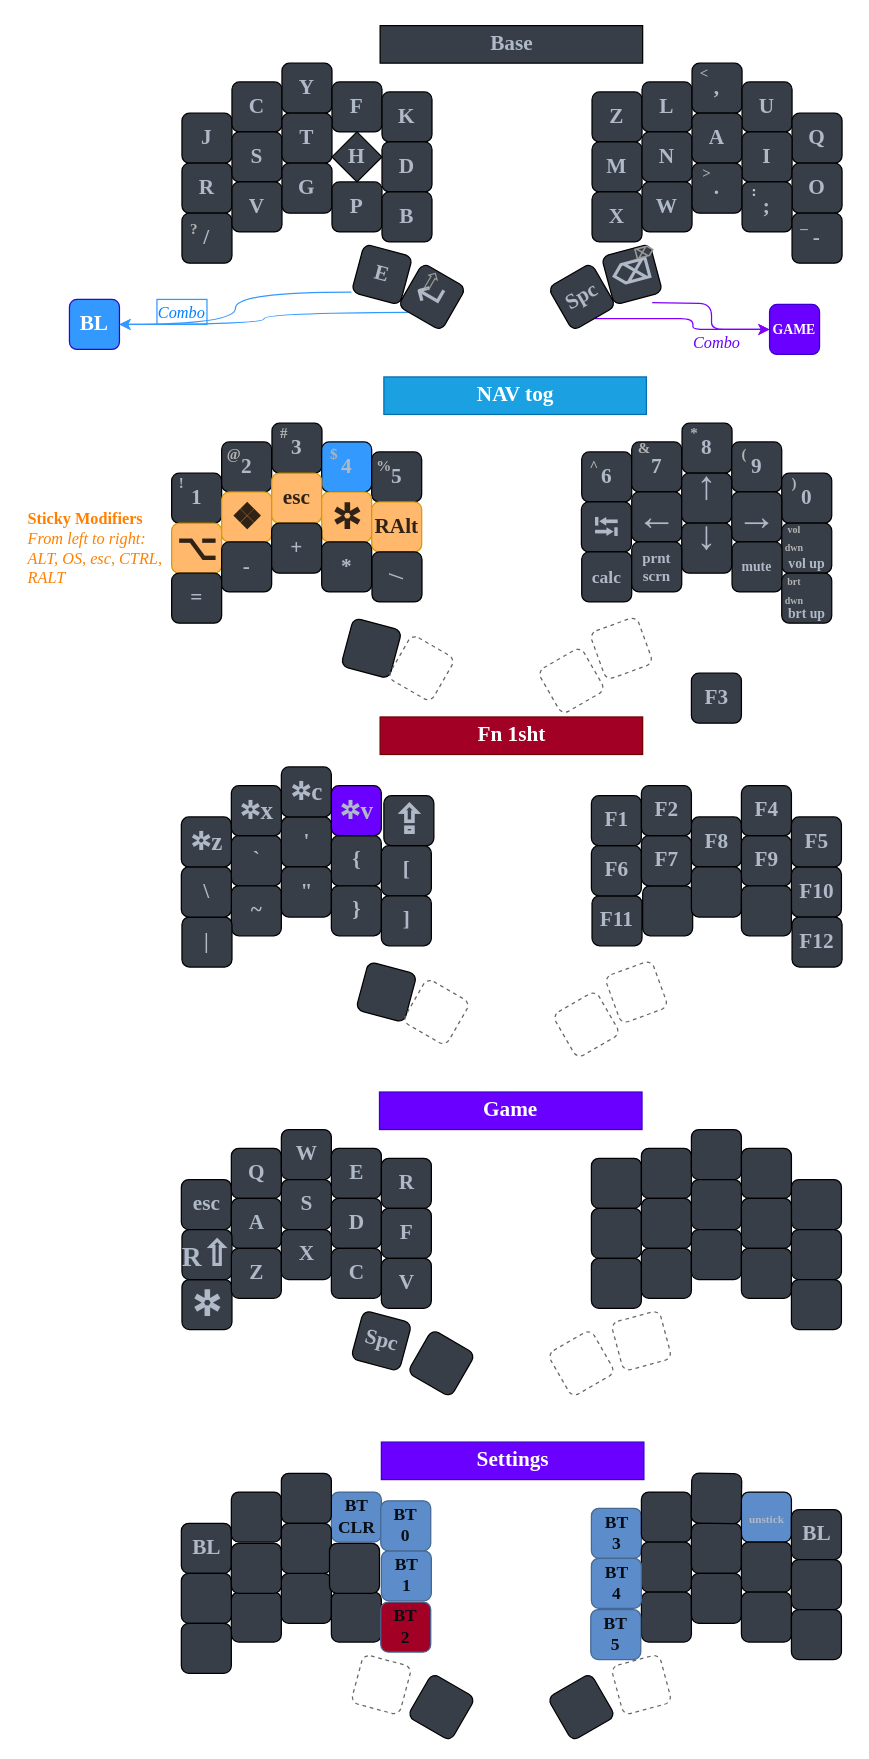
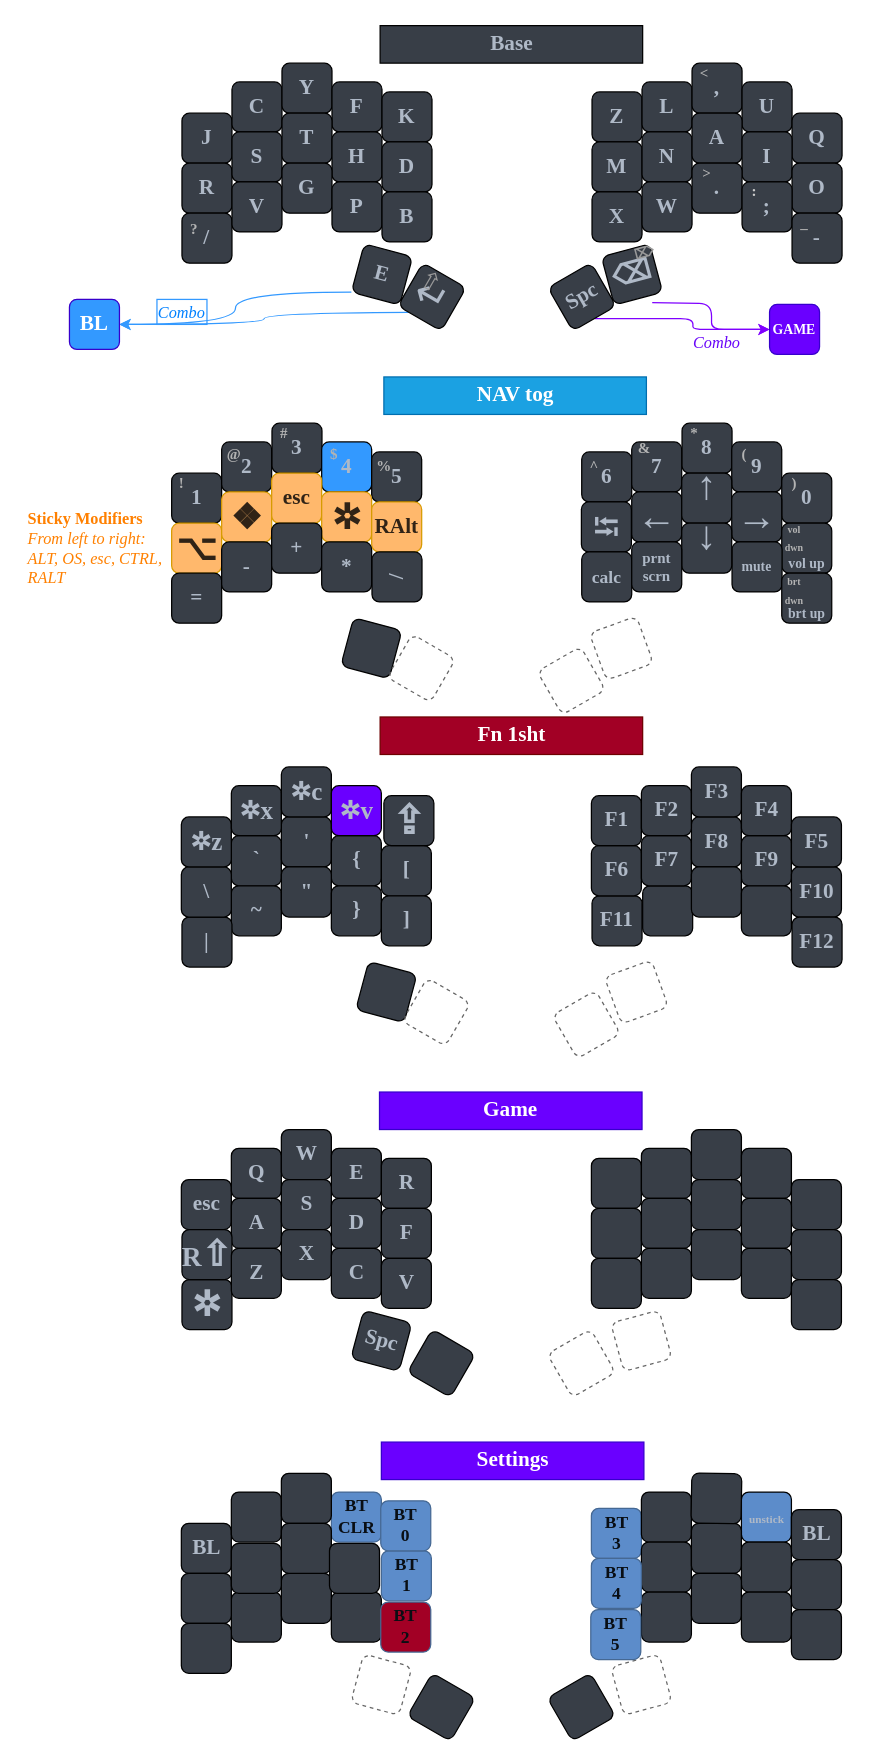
node "H": shape diamond -> rounded rectangle
node "F3": moved (716, 698) -> (716, 792)
